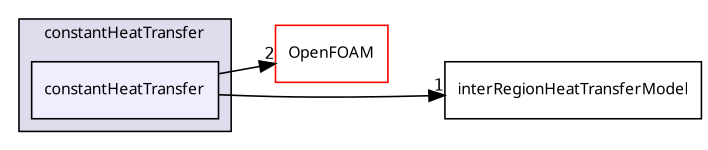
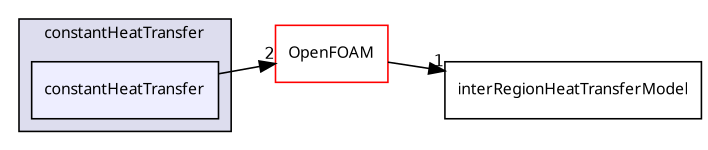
edge "constantHeatTransfer" -> "interRegionHeatTransferModel": now "OpenFOAM" -> "interRegionHeatTransferModel"
